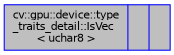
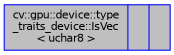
node "cv::gpu::device::type": text "_traits_detail::IsVec" -> "_traits_device::IsVec"
